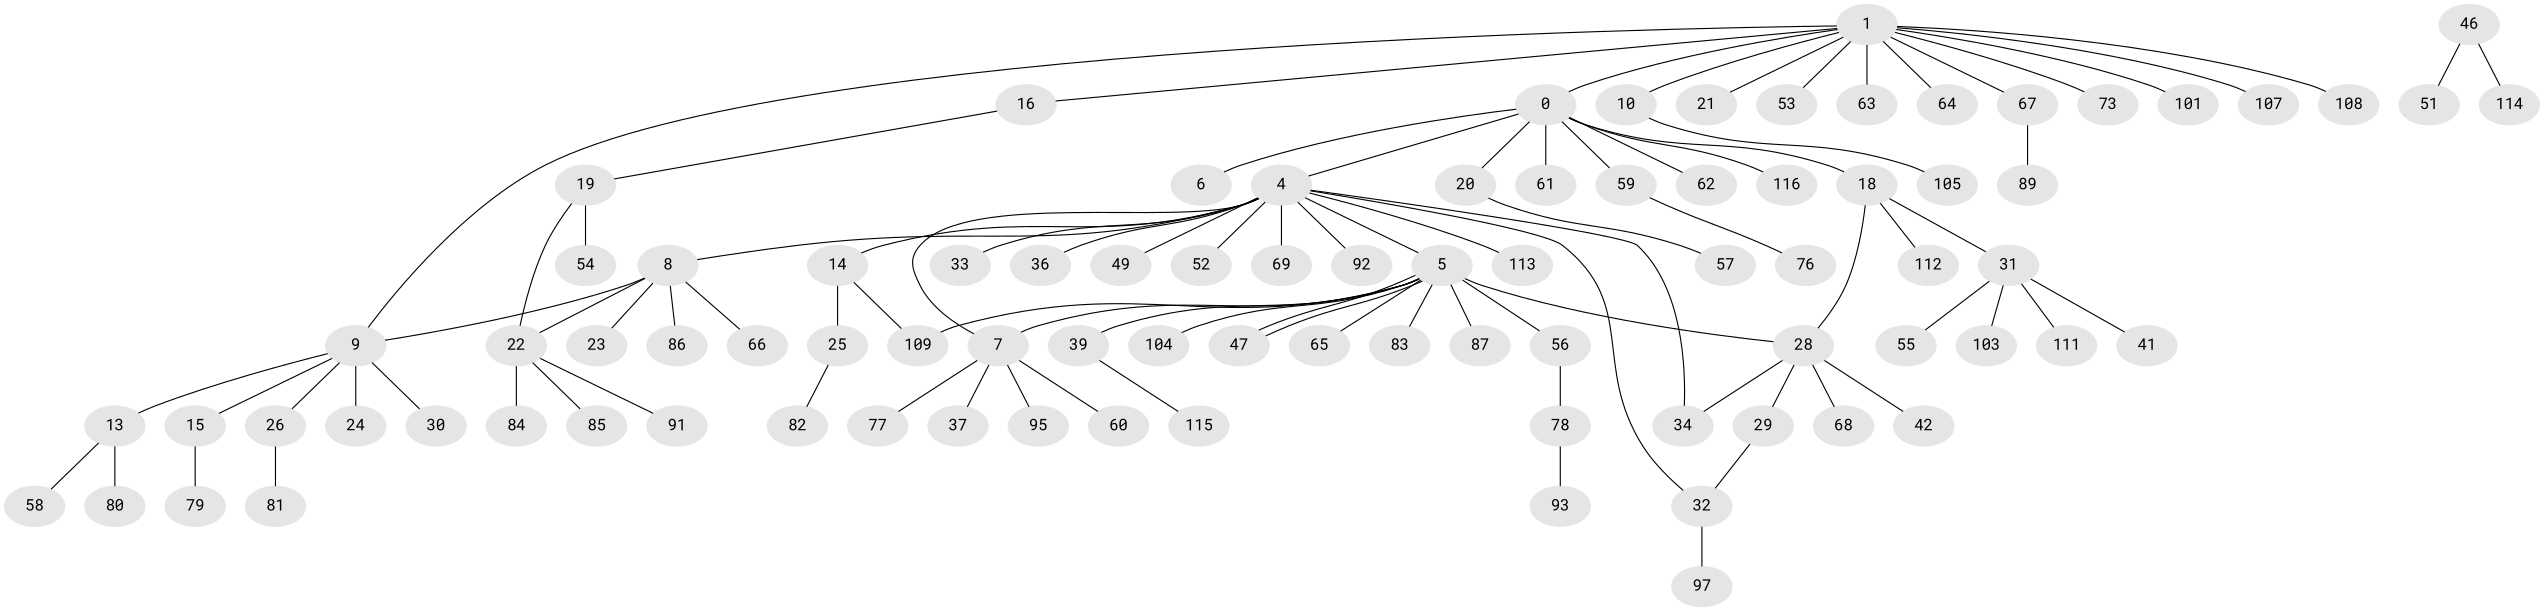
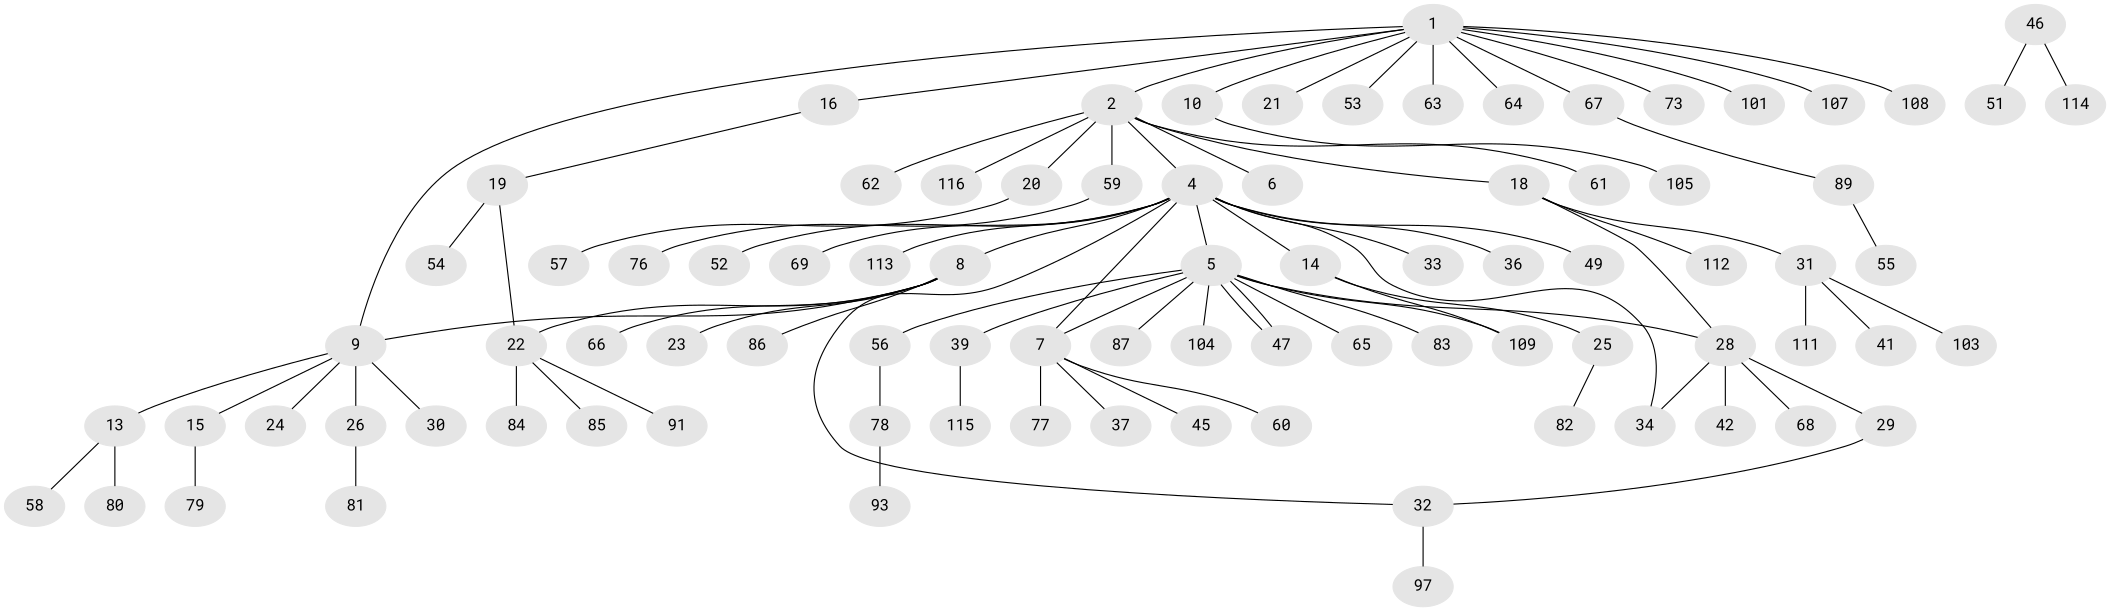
node "0": label "0" -> "2"
node "92": removed
edge "31" -- "55": now "89" -- "55"
node "95": label "95" -> "45"
